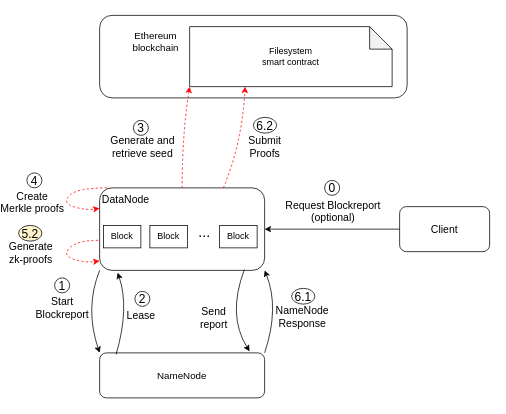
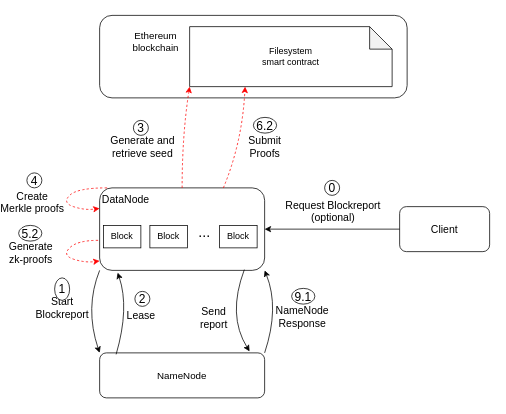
node "5.2": fillcolor #fff2cc -> #ffffff
node "1": size 15x15 -> 15x23
node "6.1": label "6.1" -> "9.1"
